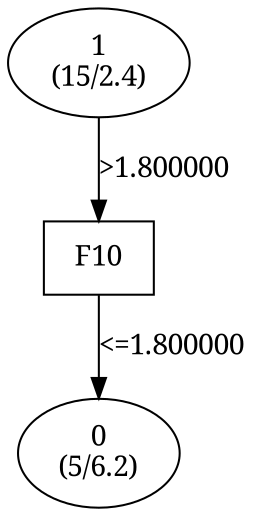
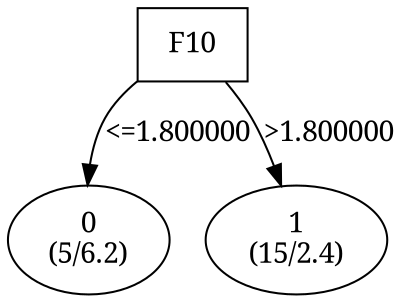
edge "1 (15/2.4)" -> "F10": reversed
